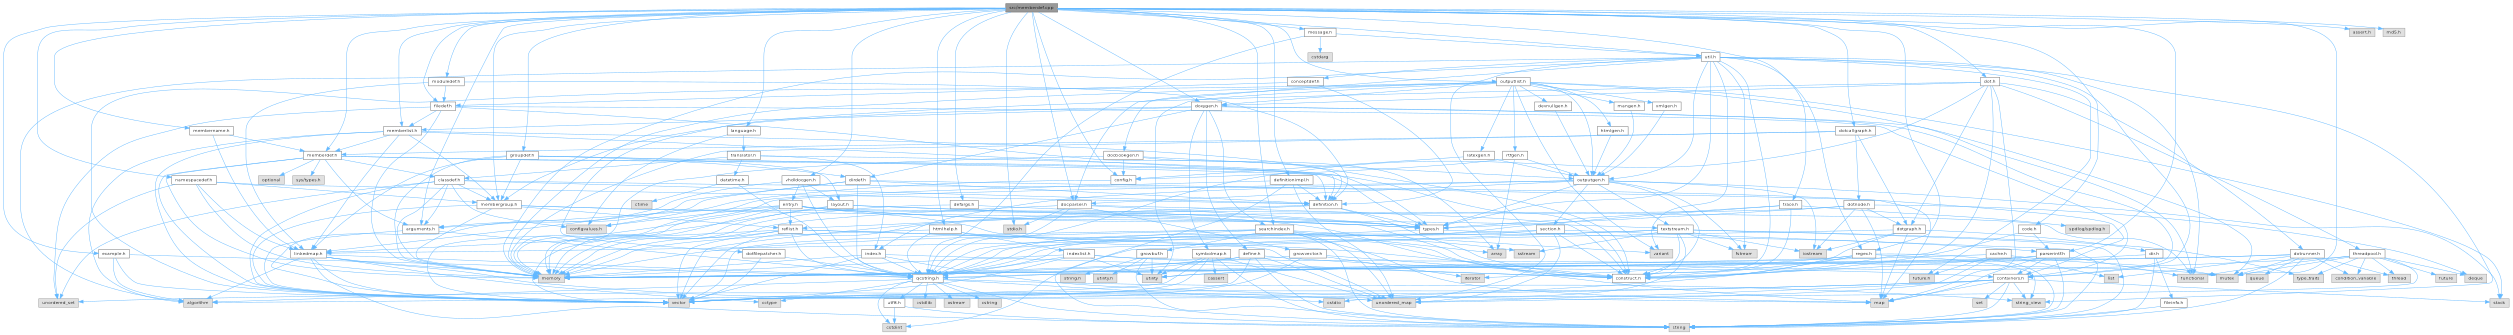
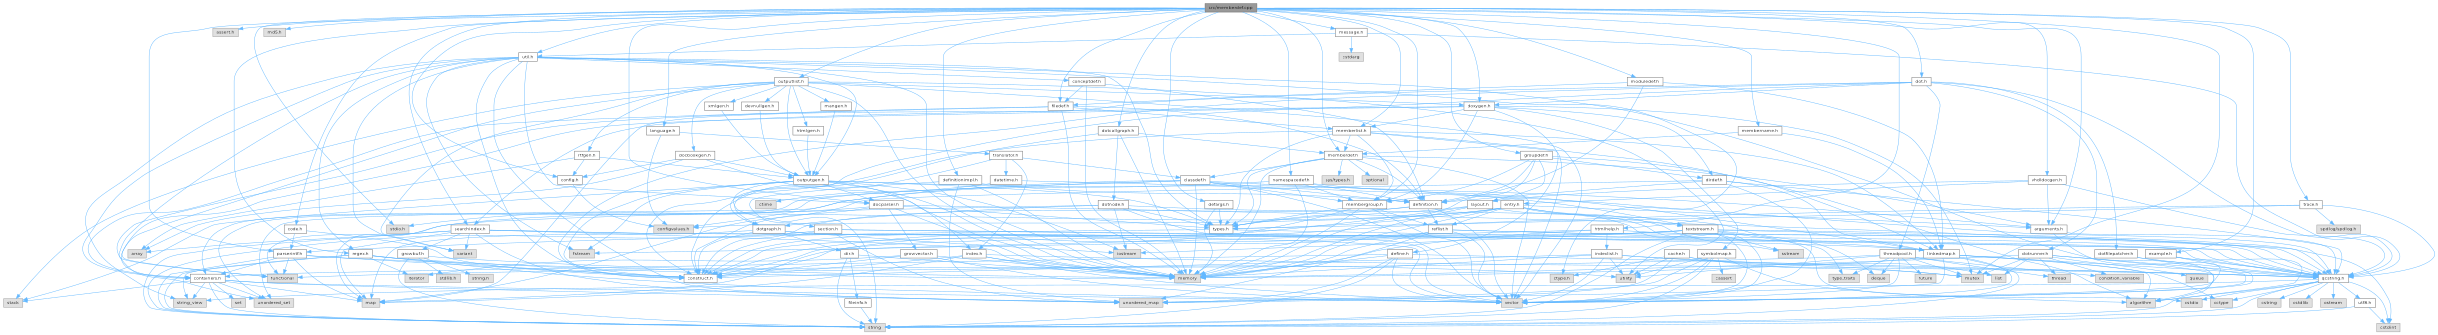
node "latexgen.h": removed
edge "conceptdef.h" -> "memory": added
node "utility.h": label "utility.h" -> "stdlib.h"
node "future.h": label "future.h" -> "ctype.h"
